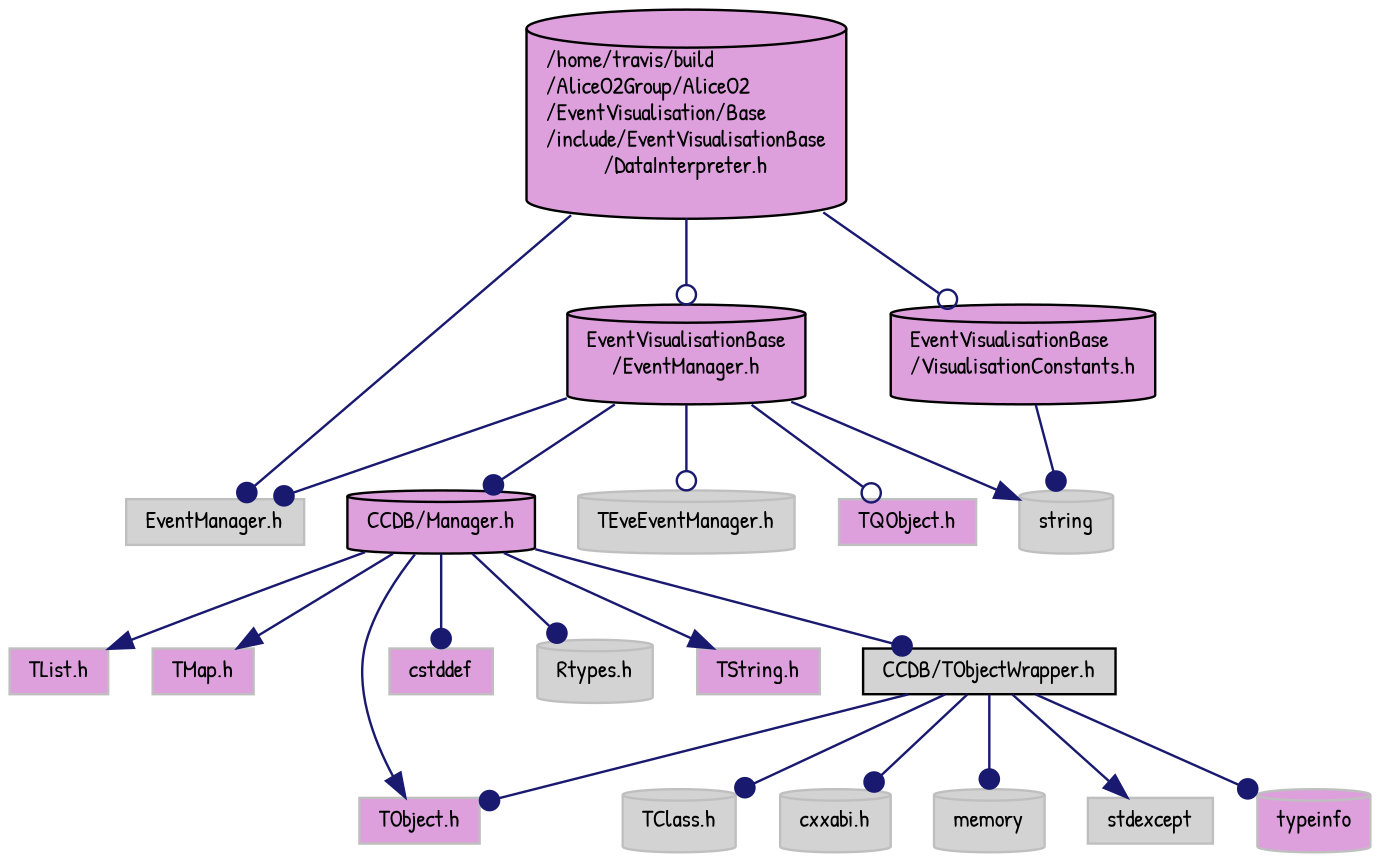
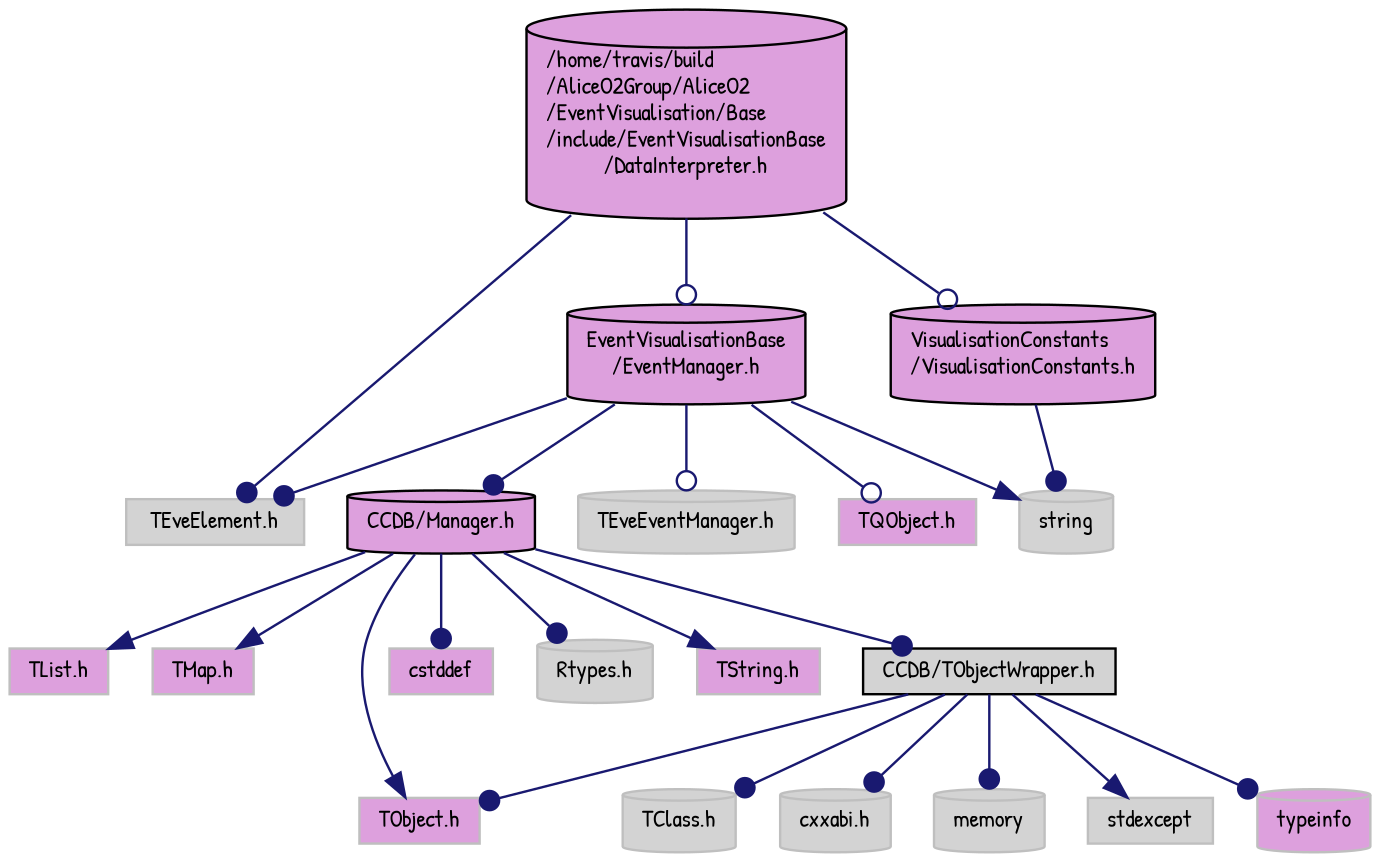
node "EventVisualisationBase /VisualisationConstants.h": label "EventVisualisationBase /VisualisationConstants.h" -> "VisualisationConstants /VisualisationConstants.h"
node "EventManager.h": label "EventManager.h" -> "TEveElement.h"
